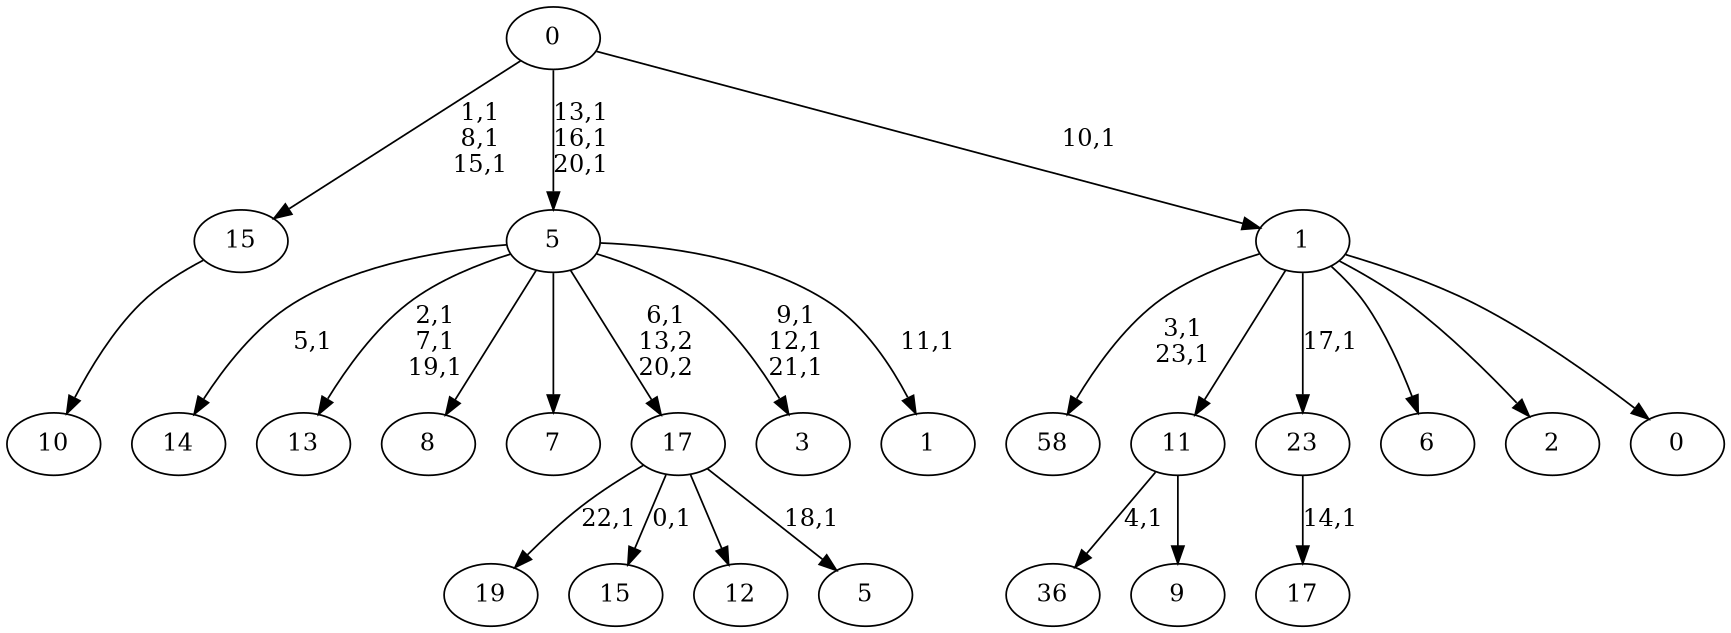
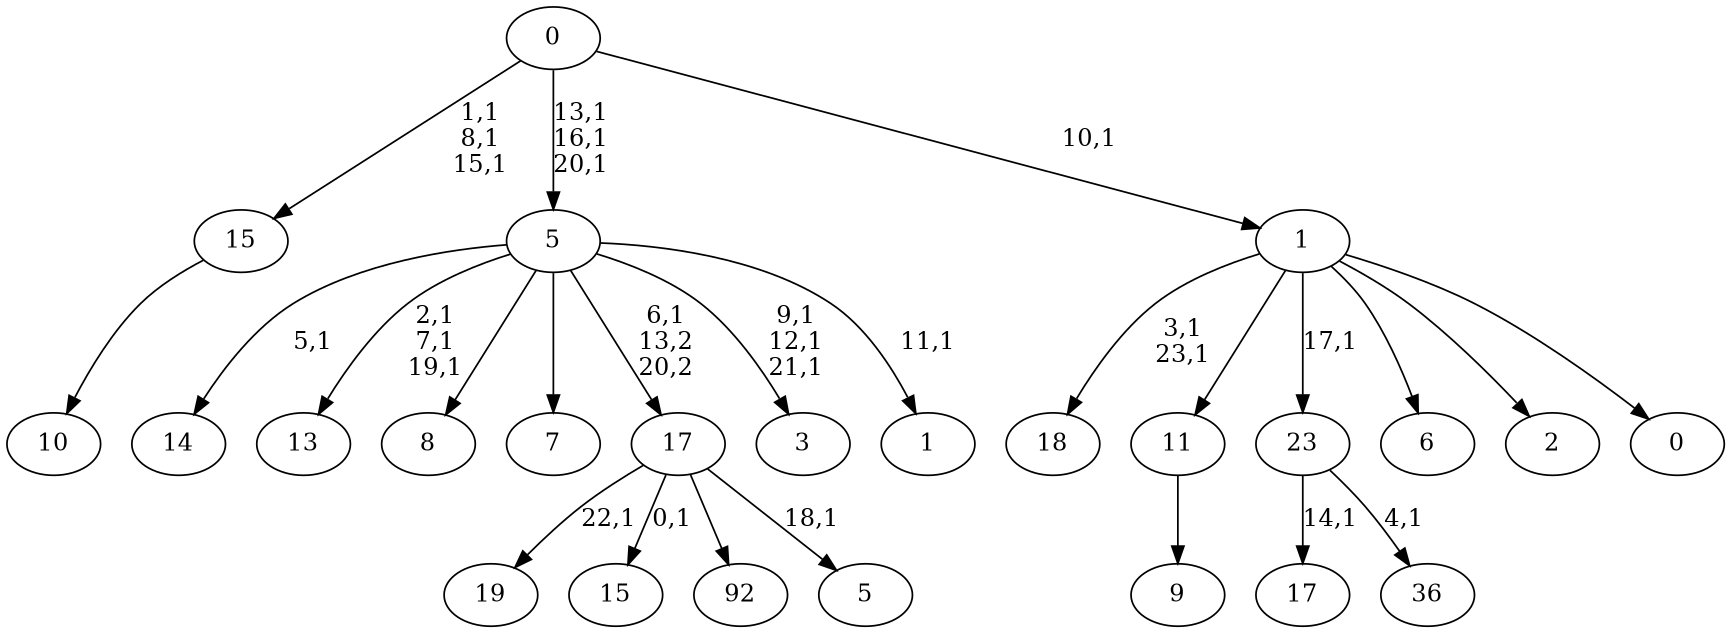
node "58": label "58" -> "18"
edge "11" -> "36": now "23" -> "36"
node "12": label "12" -> "92"
